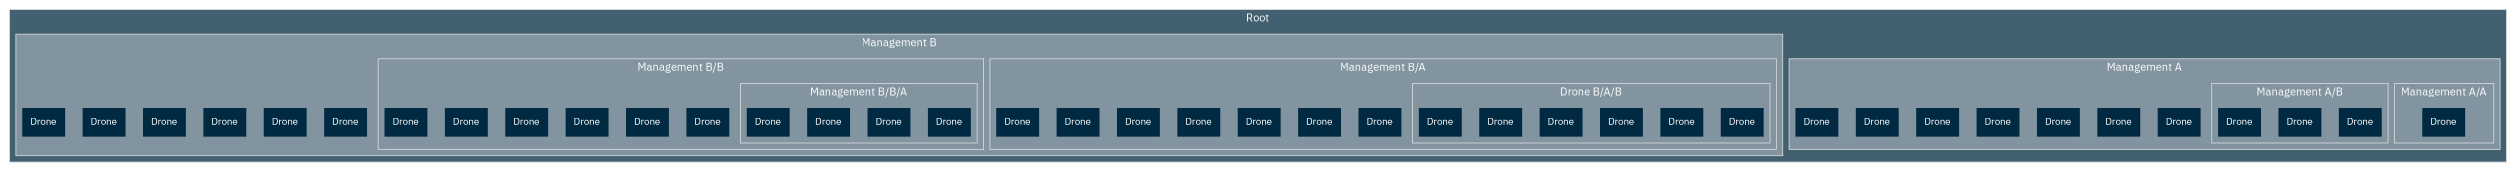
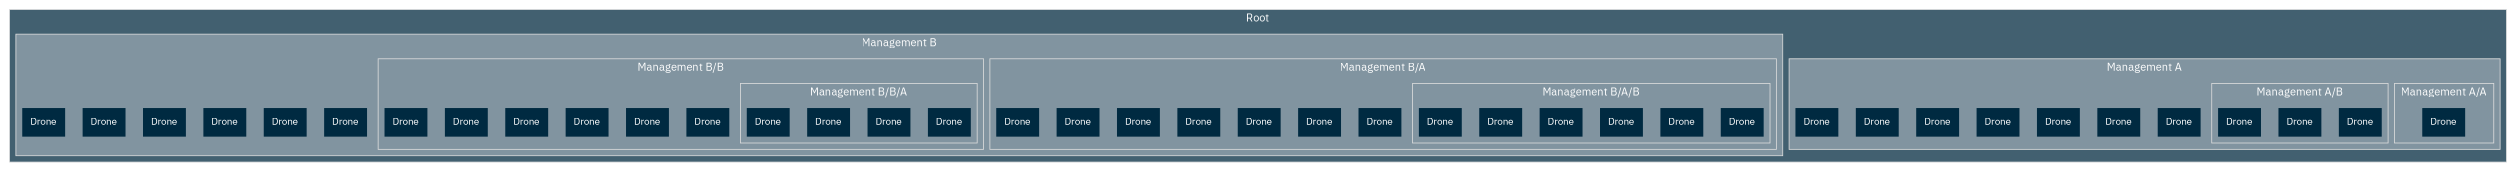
cluster "Drone B/A/B": label "Drone B/A/B" -> "Management B/A/B"
